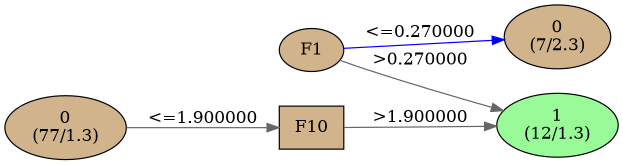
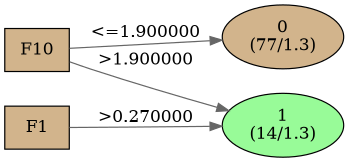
node "0 (7/2.3)": removed
node "F1": shape ellipse -> box
node "1 (12/1.3)": label "1 (12/1.3)" -> "1 (14/1.3)"
edge "0 (77/1.3)" -> "F10": reversed
